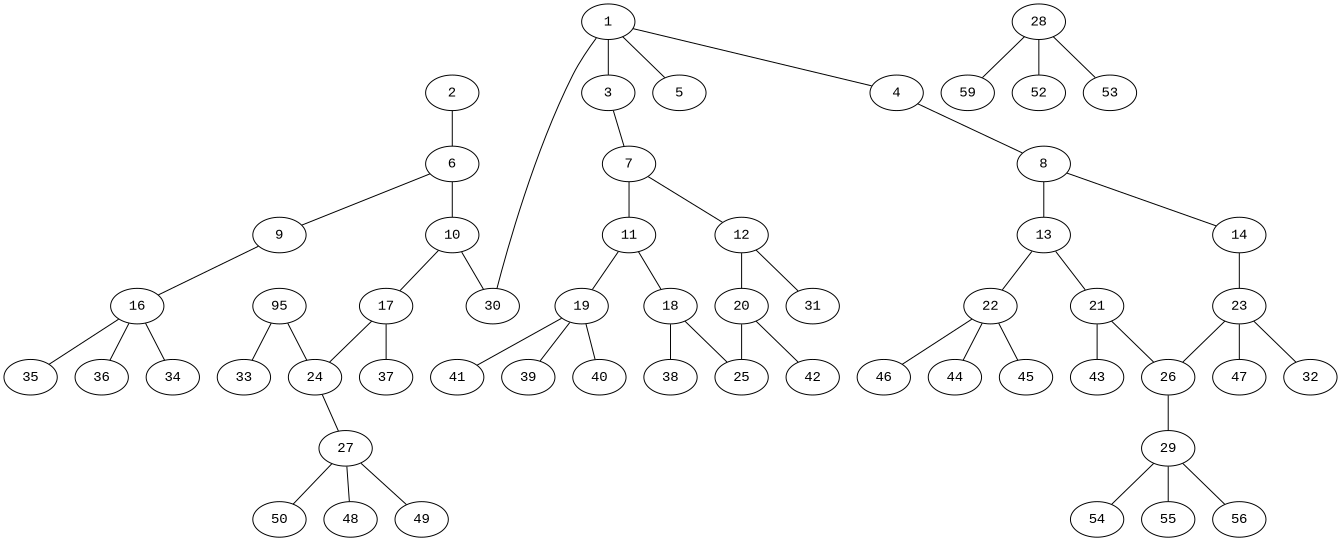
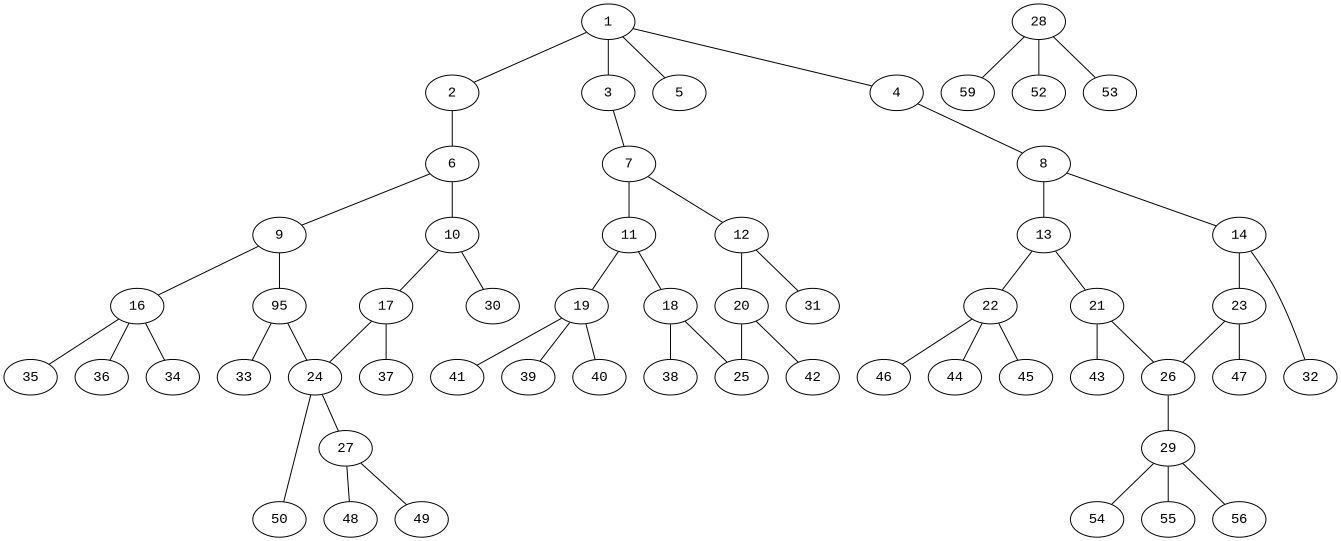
edge "1" -- "30": now "1" -- "2"
edge "9" -- "95": added
edge "23" -- "32": now "14" -- "32"
edge "27" -- "50": now "24" -- "50"
